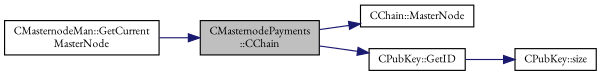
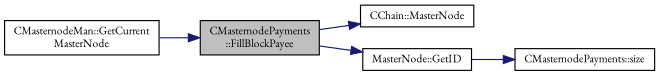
node "CMasternodePayments ::CChain": label "CMasternodePayments ::CChain" -> "CMasternodePayments ::FillBlockPayee"
node "CPubKey::GetID": label "CPubKey::GetID" -> "MasterNode::GetID"
node "CPubKey::size": label "CPubKey::size" -> "CMasternodePayments::size"
